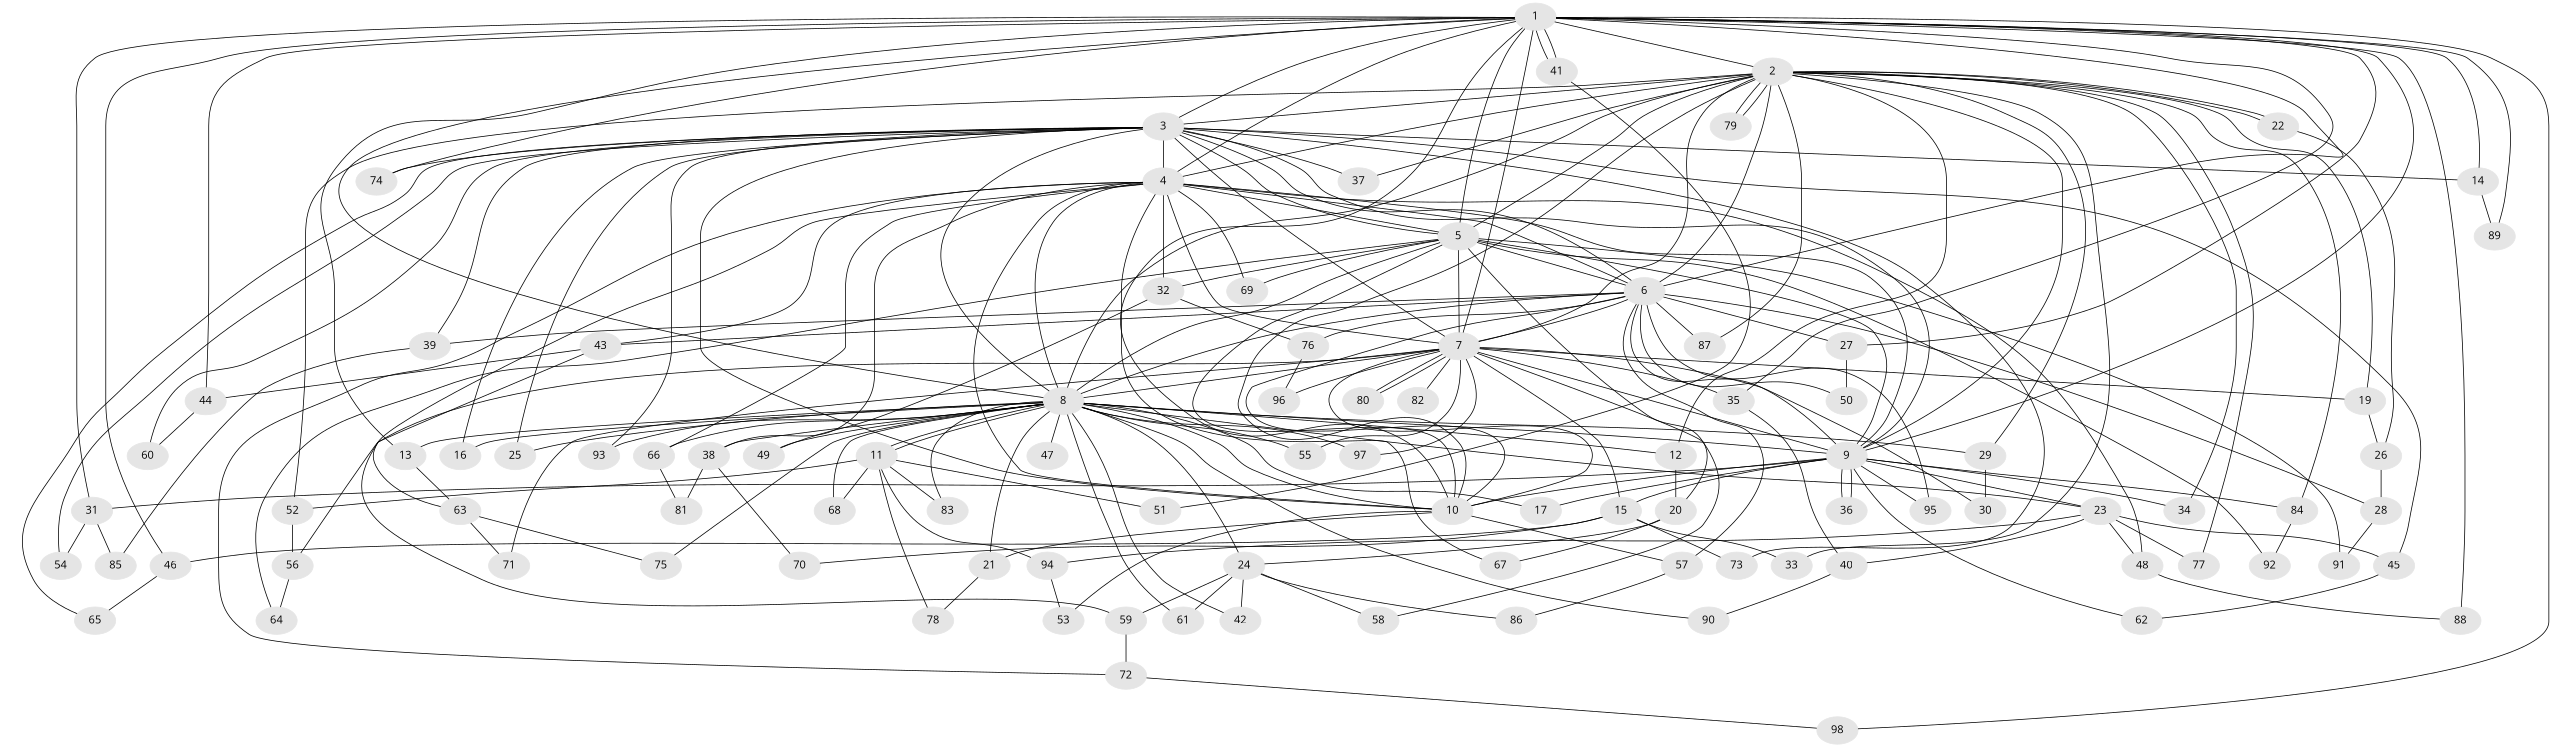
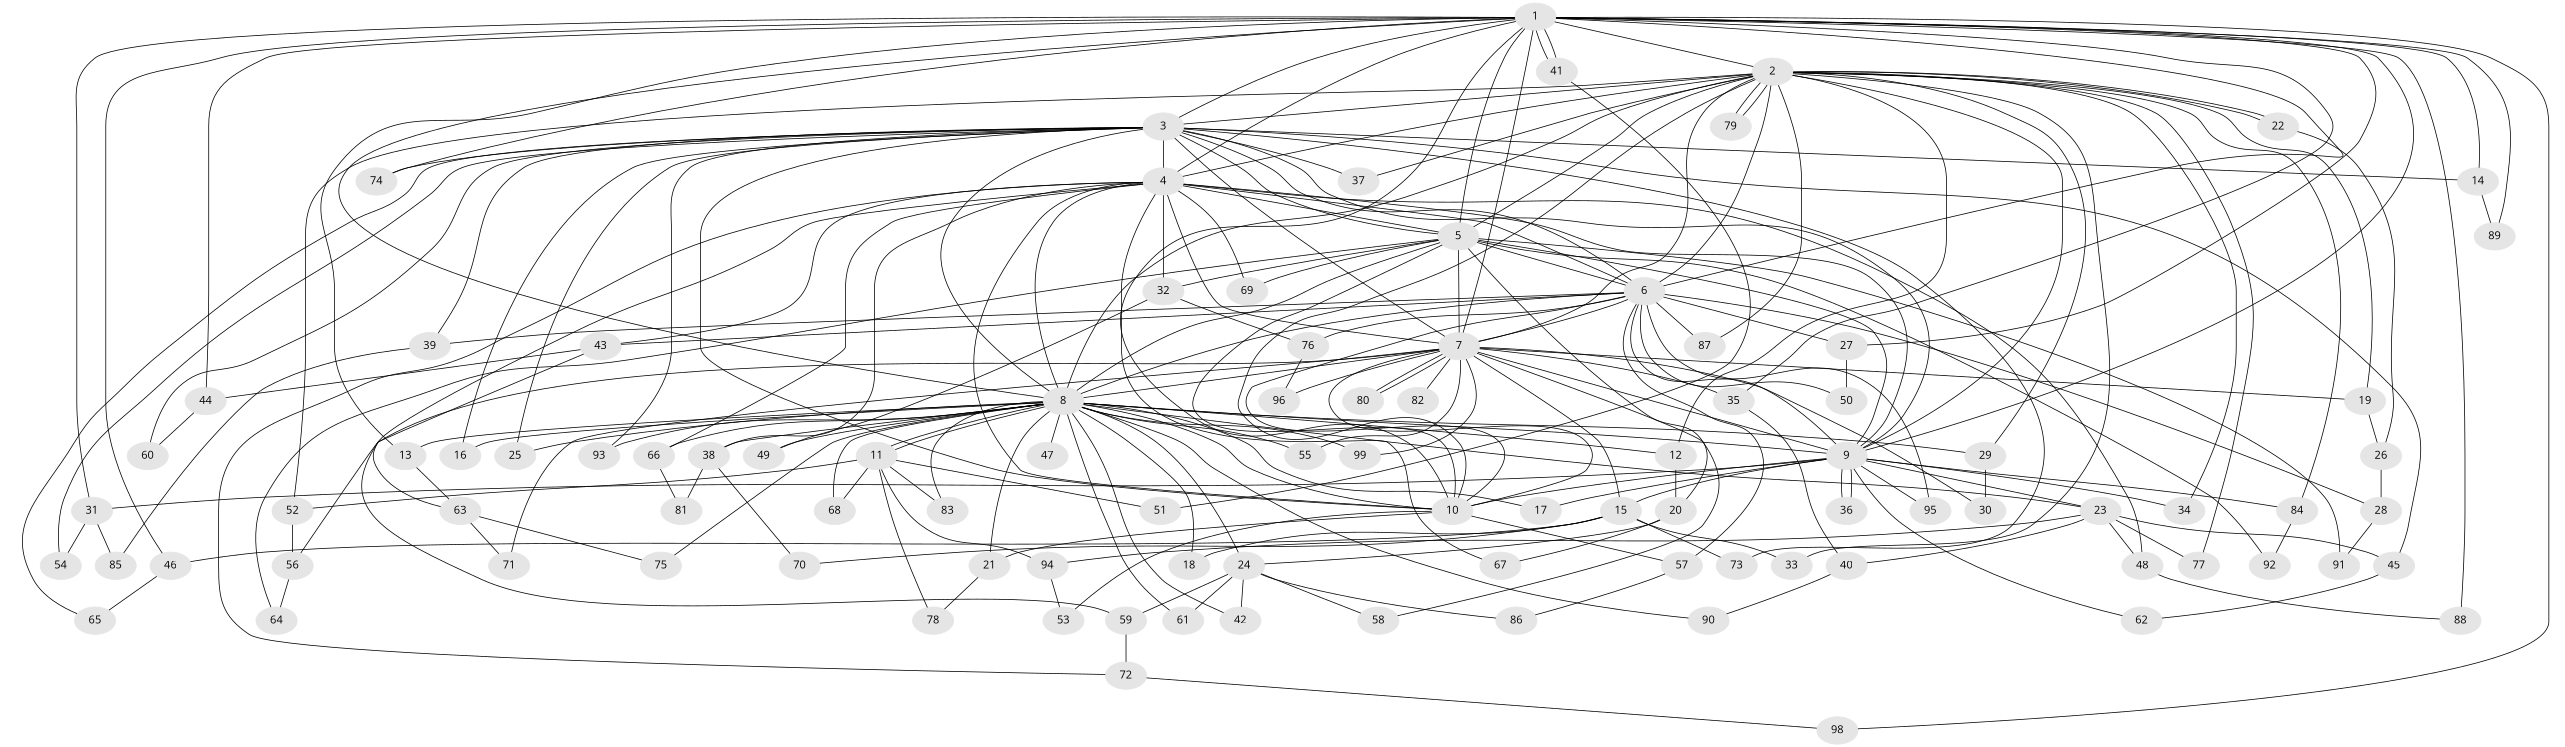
node "97": label "97" -> "99"
node "18": added
